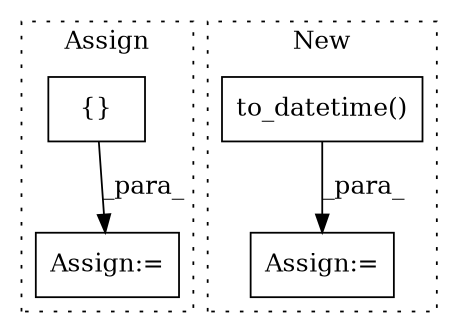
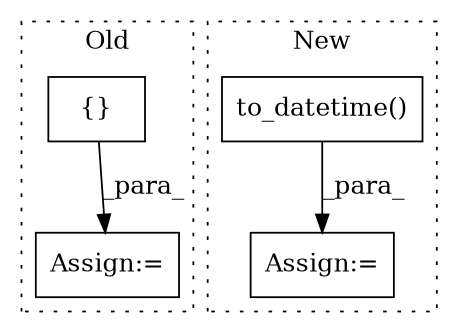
cluster "Assign": label "Assign" -> "Old"
